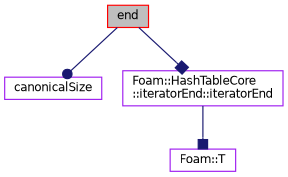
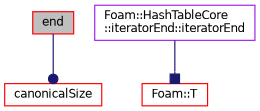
edge "end" -> "Foam::HashTableCore ::iteratorEnd::iteratorEnd": removed
node "canonicalSize": color purple -> red
node "Foam::T": color purple -> red
